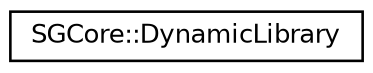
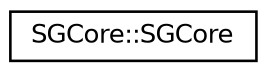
node "SGCore::DynamicLibrary": label "SGCore::DynamicLibrary" -> "SGCore::SGCore"
